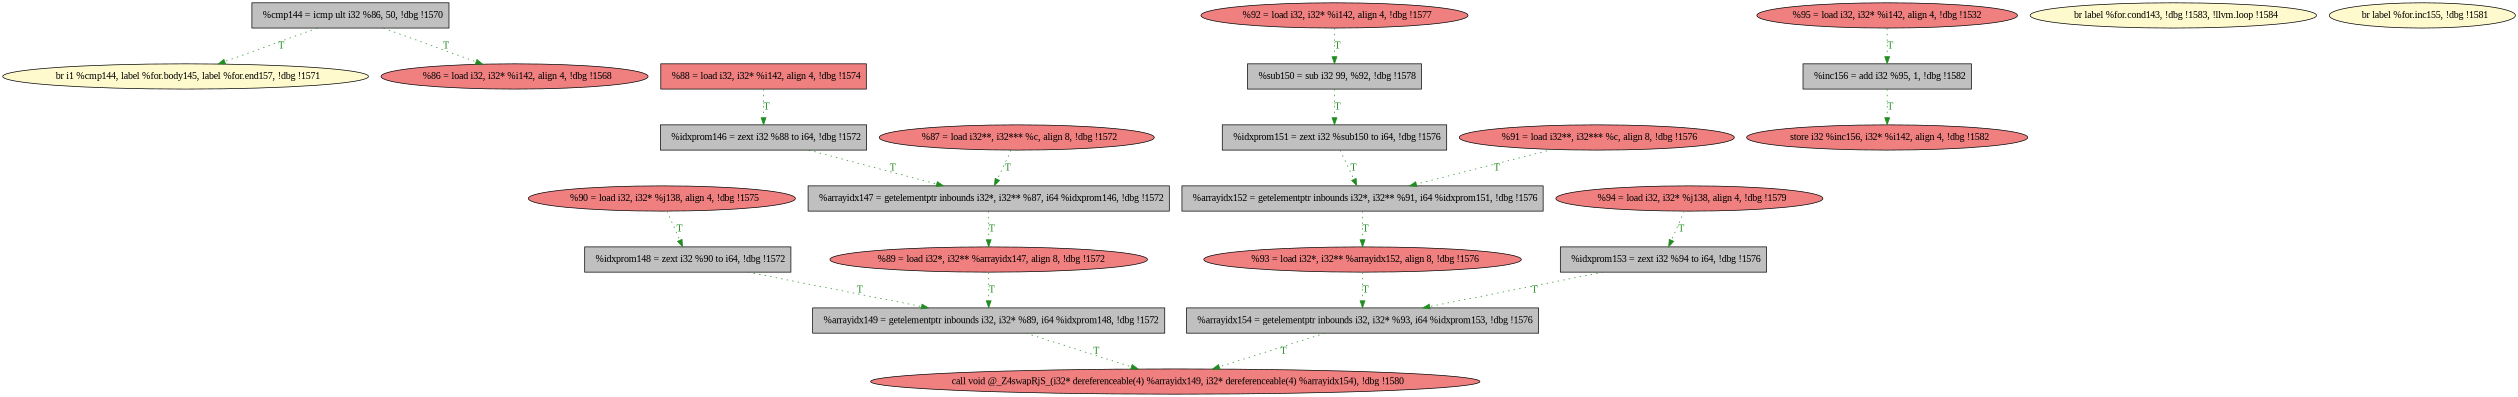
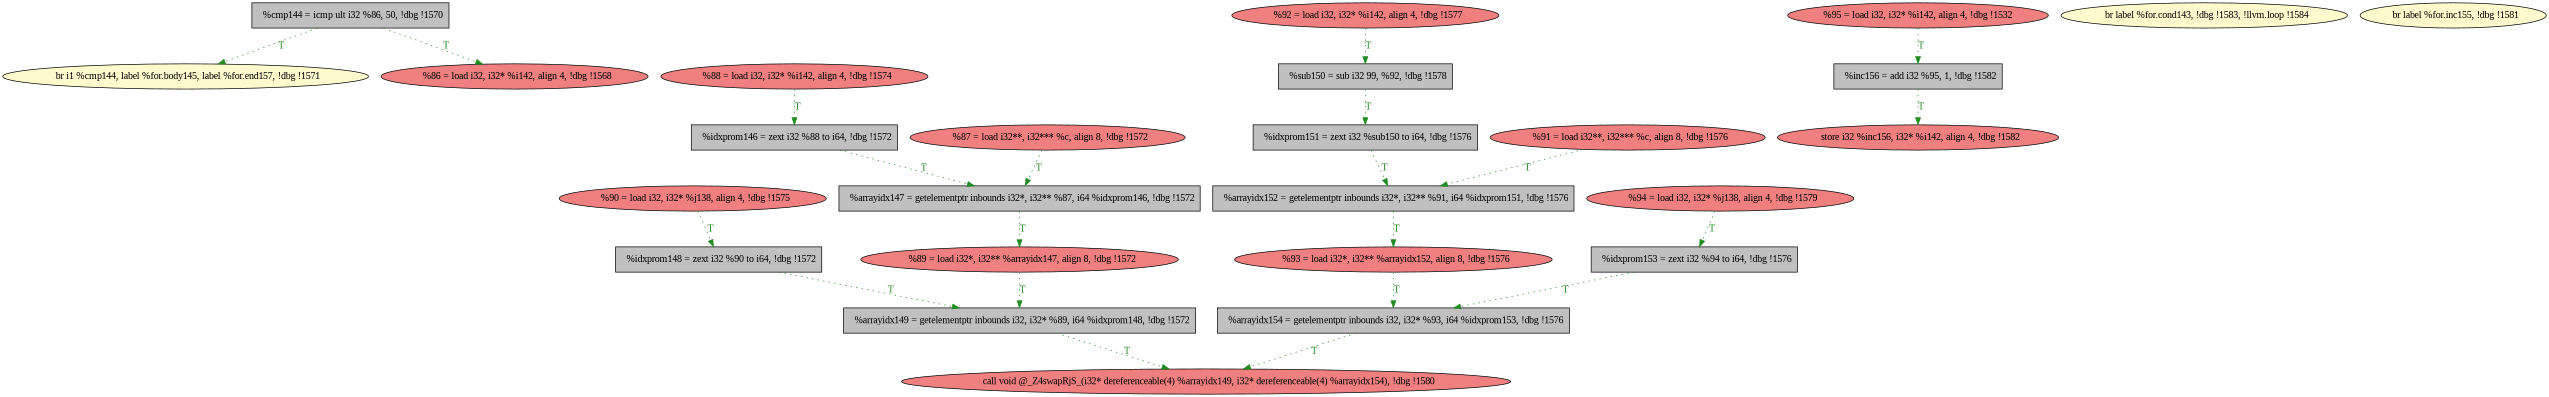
node "%88 = load i32, i32* %i142, align 4, !dbg !1574": shape box -> ellipse
